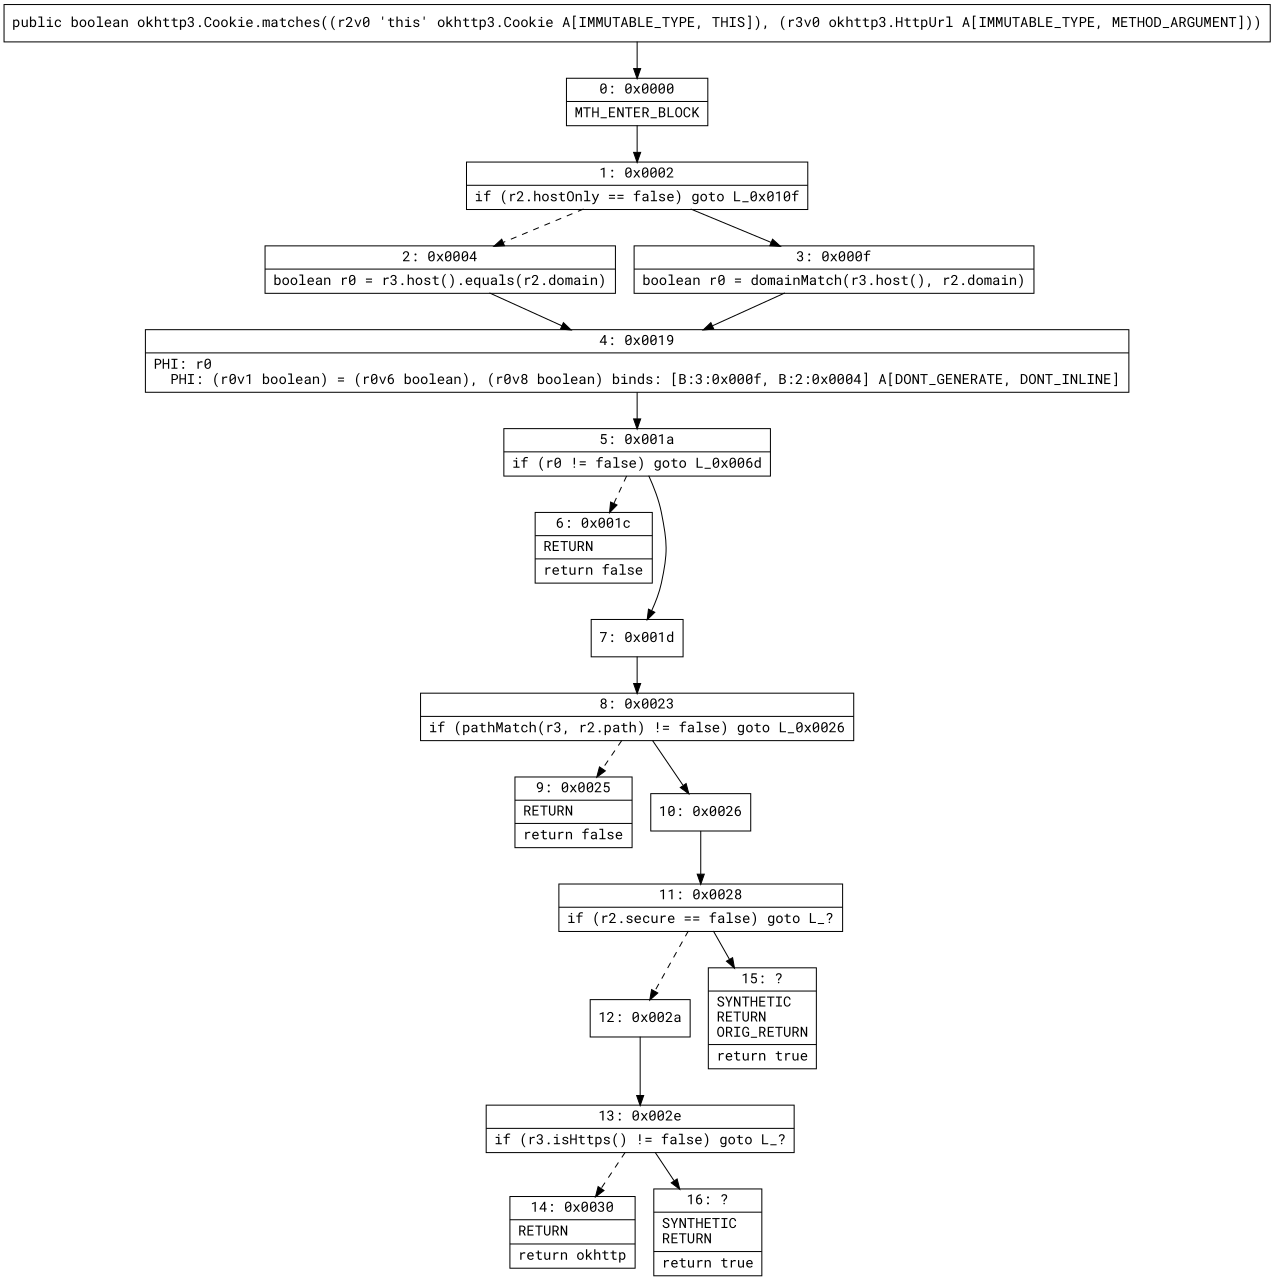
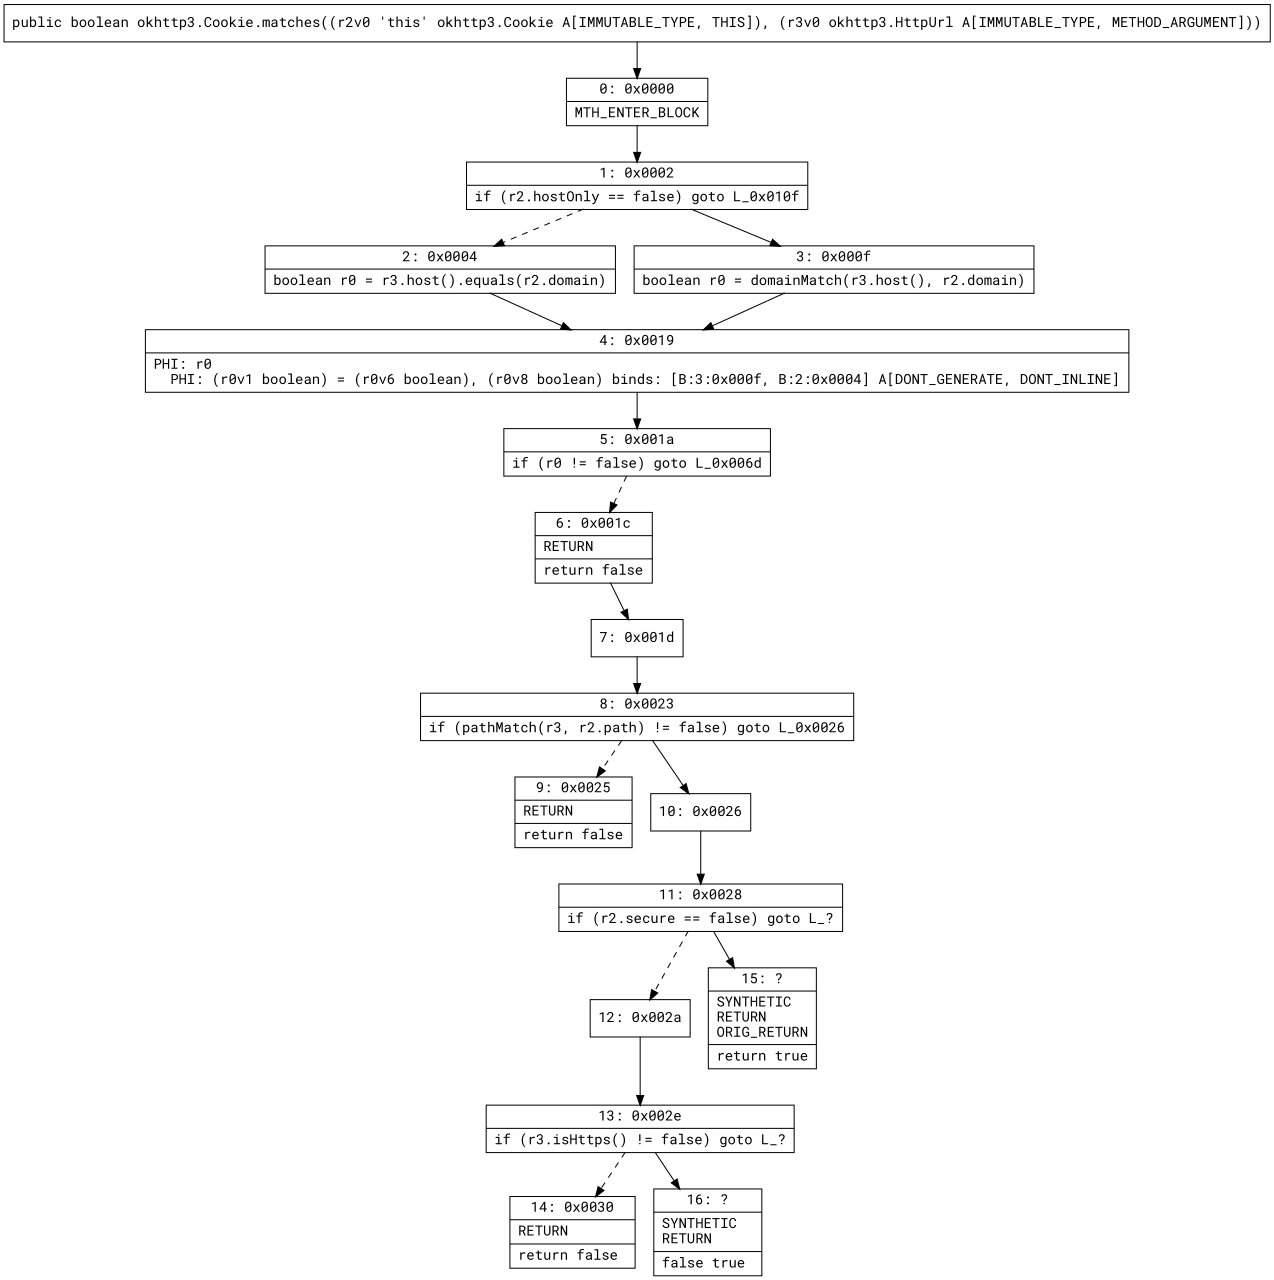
edge "5: 0x001a" -> "7: 0x001d": now "6: 0x001c" -> "7: 0x001d"
node "14: 0x0030": text "return okhttp" -> "return false"
node "16: ?": text "return true" -> "false true"
